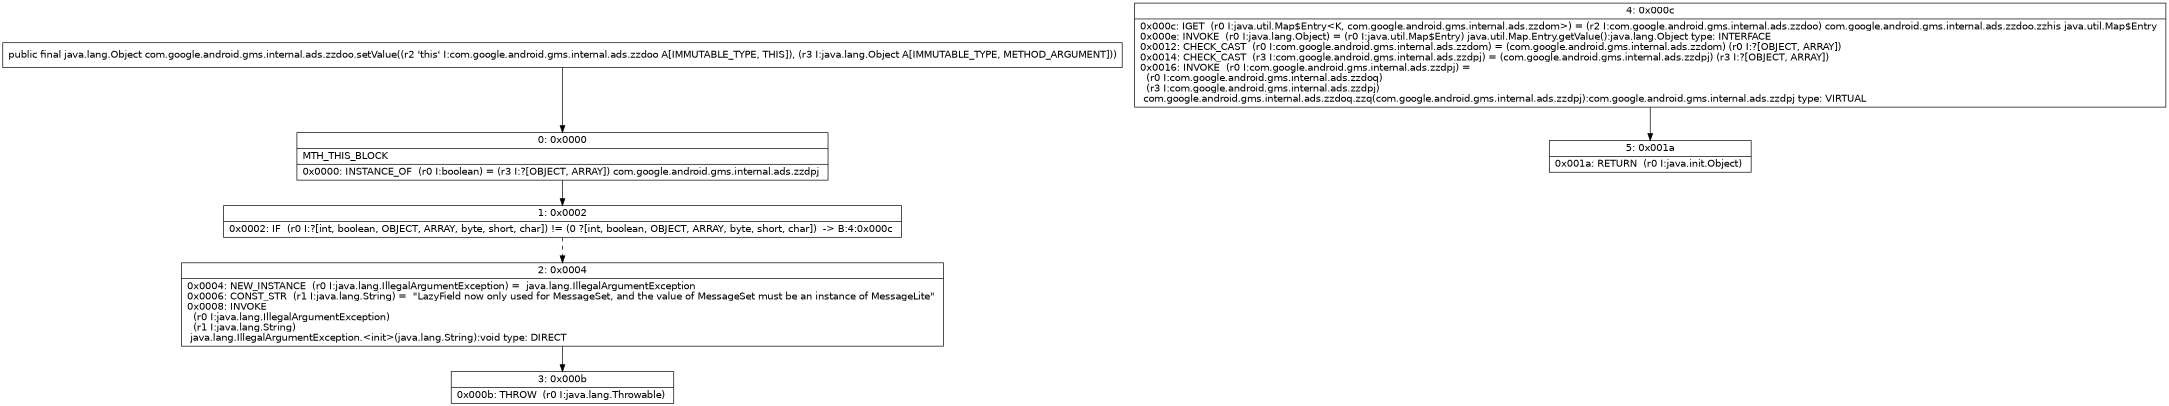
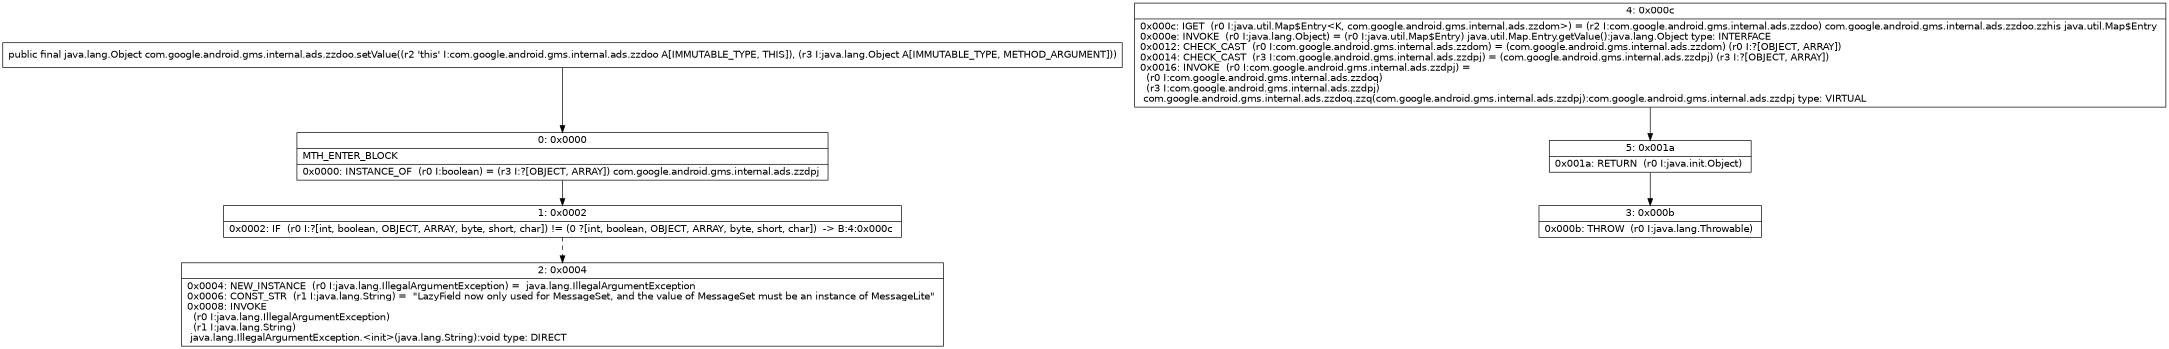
node "0: 0x0000": text "MTH_THIS_BLOCK" -> "MTH_ENTER_BLOCK"
edge "2: 0x0004" -> "3: 0x000b": now "5: 0x001a" -> "3: 0x000b"
